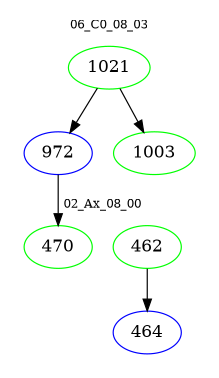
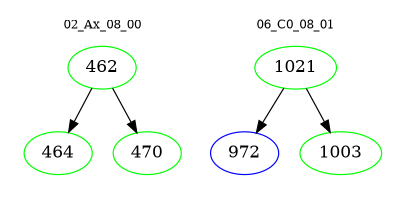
cluster "06_C0_08_03": label "06_C0_08_03" -> "06_C0_08_01"
edge "972" -> "470": now "462" -> "470"
node "464": color blue -> green
